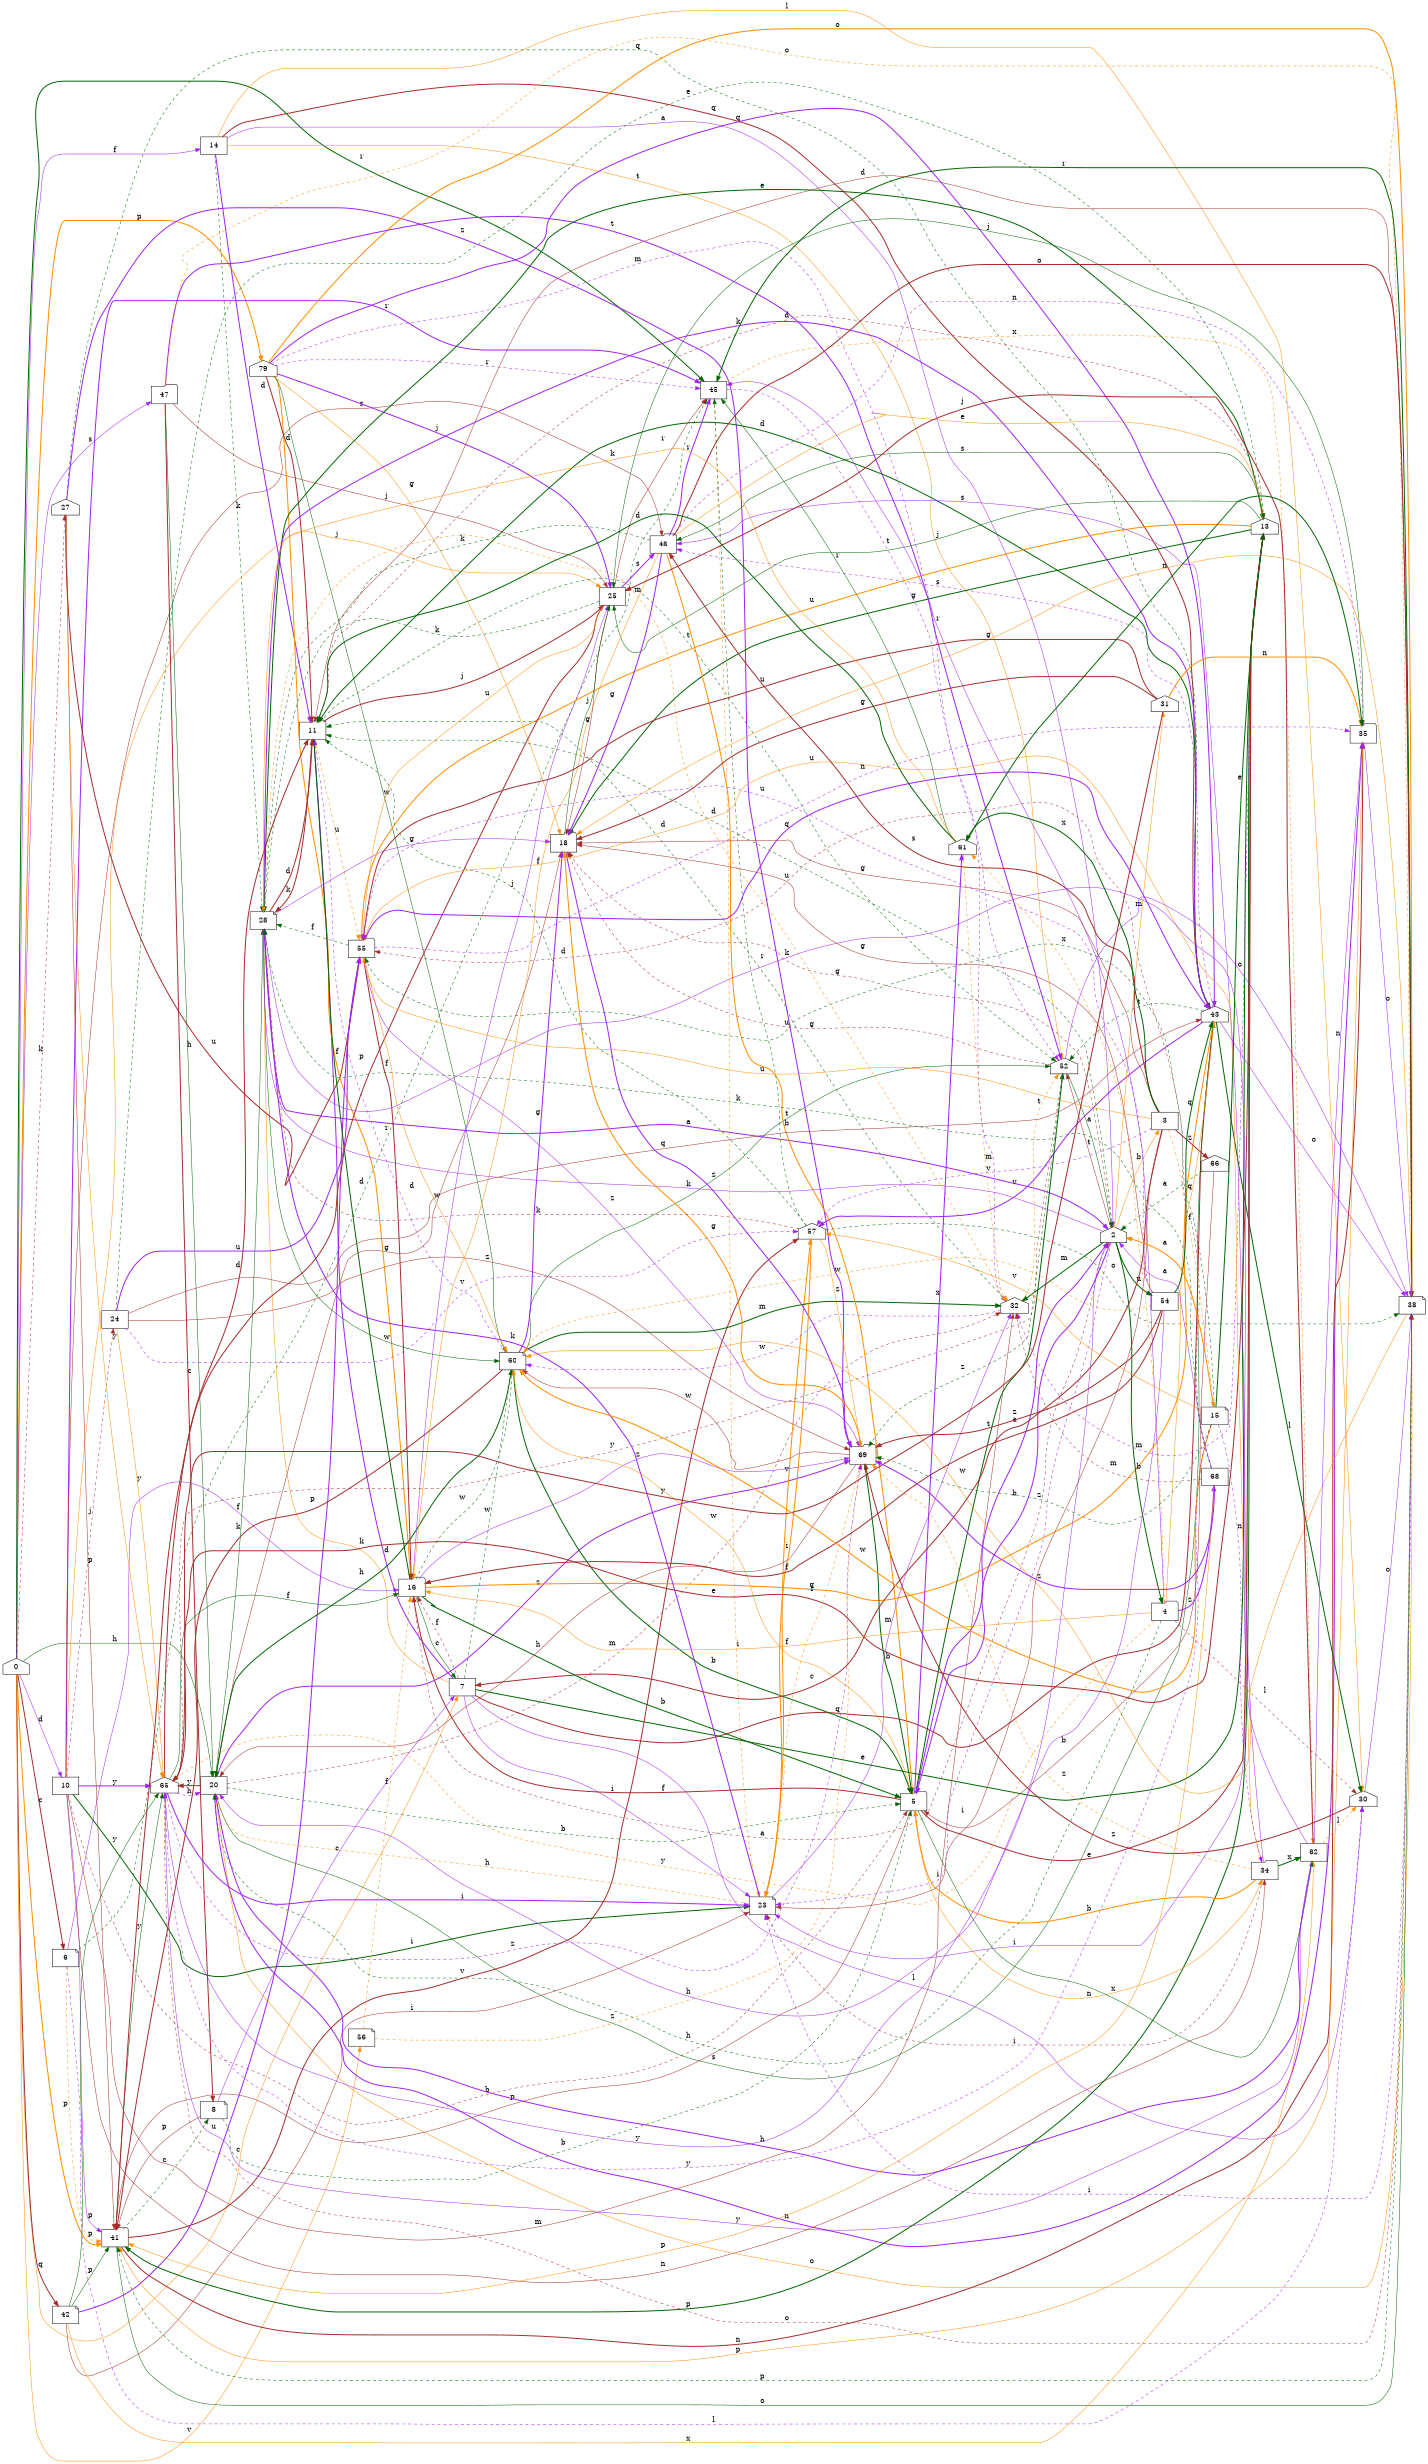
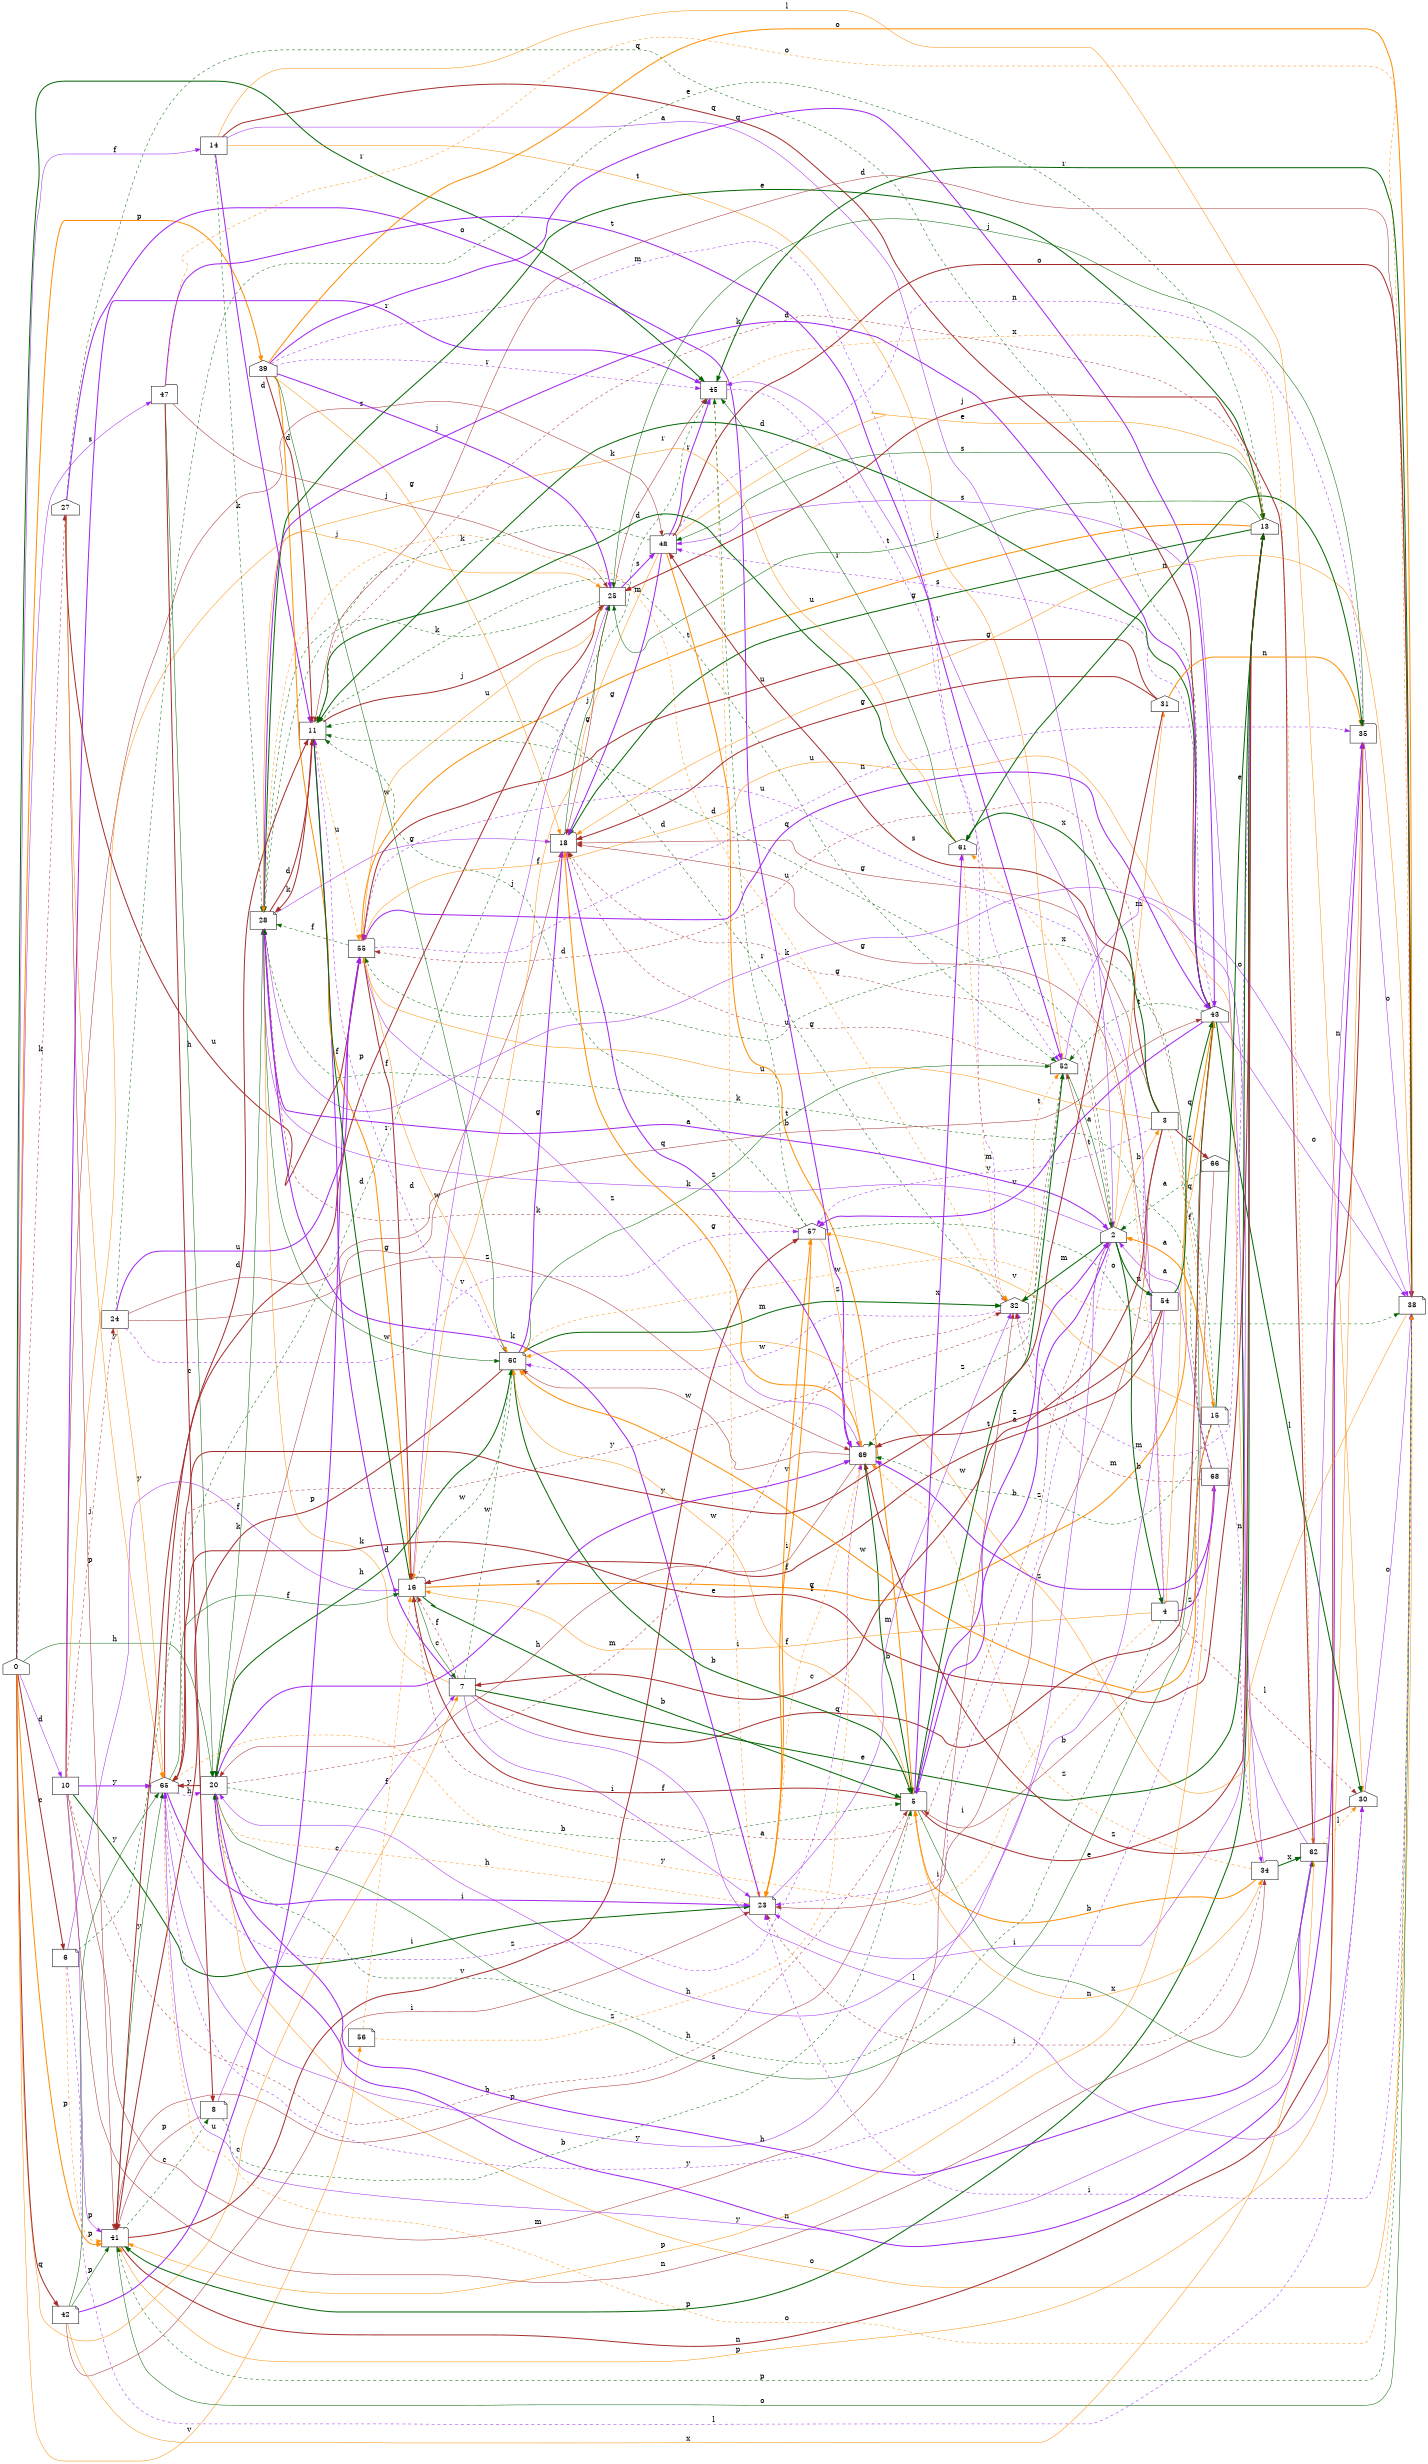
edge "27" -> "69": label "z" -> "o"
node "79": label "79" -> "39"
edge "16" -> "69": removed, label "z"
edge "65" -> "38": color brown -> darkorange
